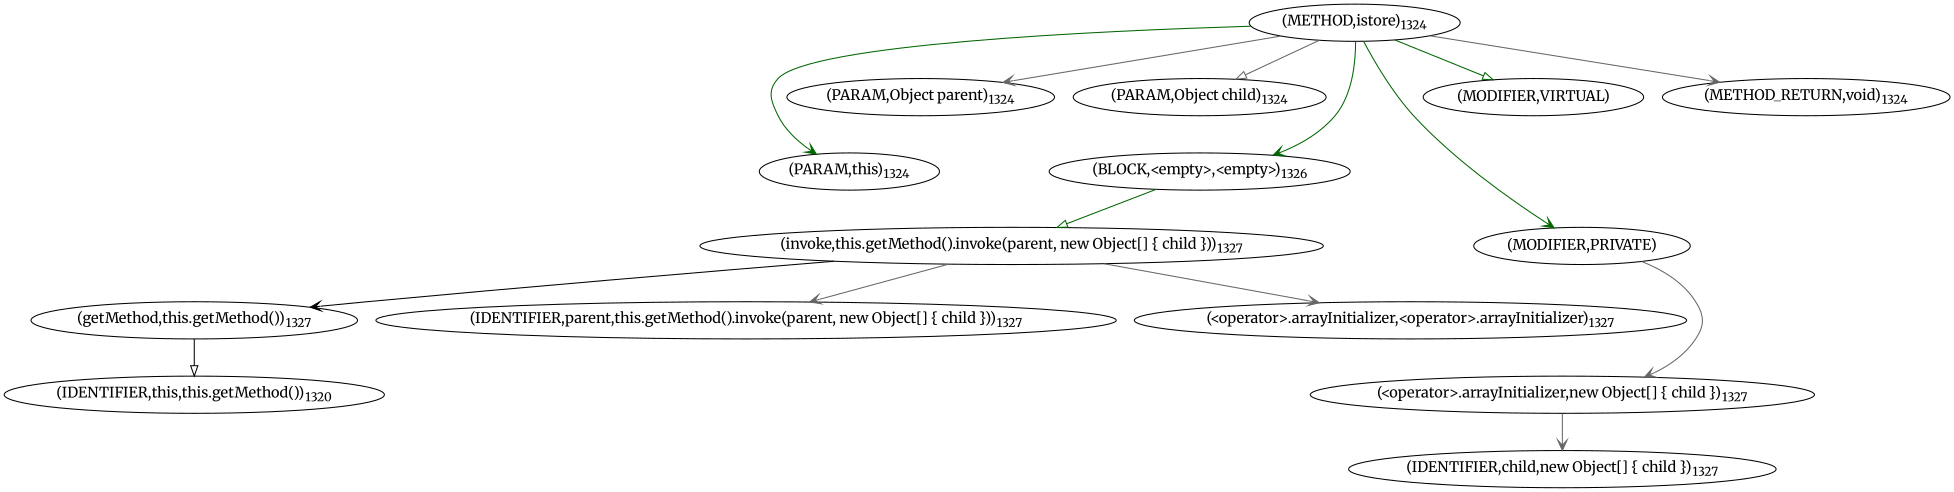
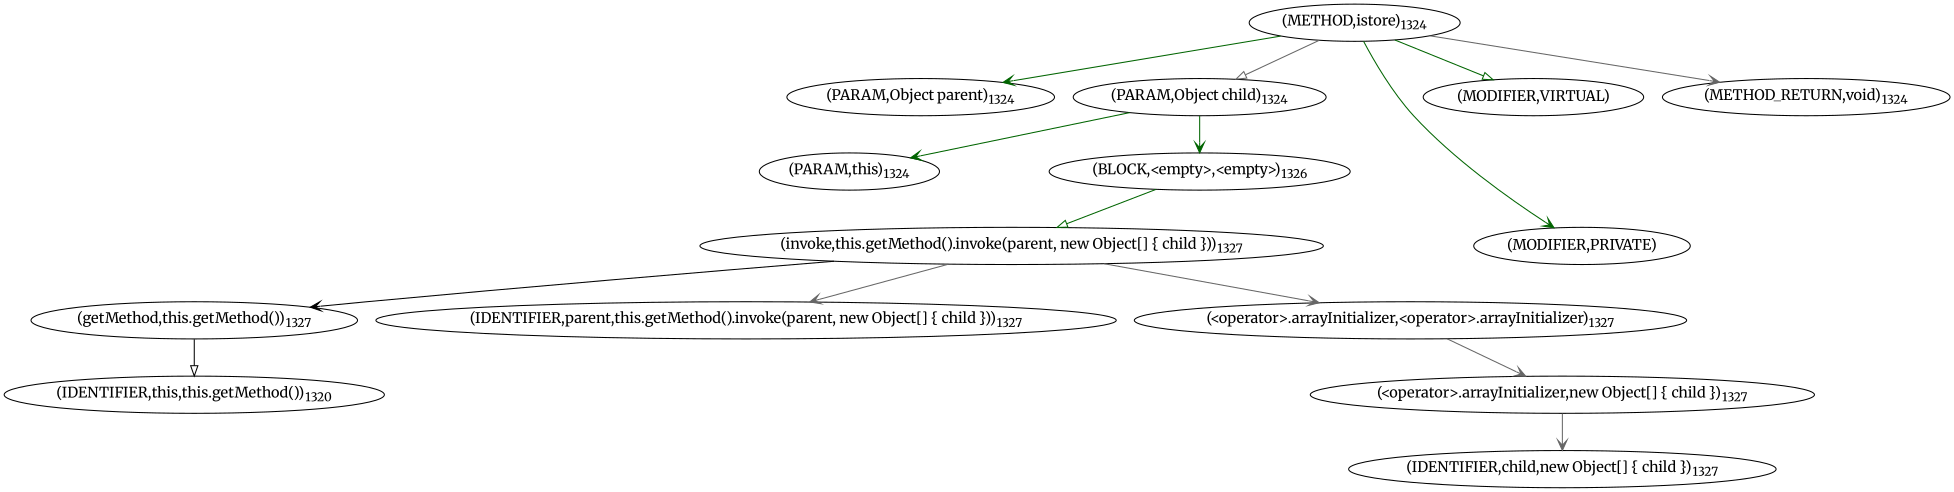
edge "(METHOD,istore)" -> "(PARAM,this)": now "(PARAM,Object child)" -> "(PARAM,this)"
edge "(METHOD,istore)" -> "(PARAM,Object parent)": color gray40 -> darkgreen
edge "(METHOD,istore)" -> "(BLOCK,<empty>,<empty>)": now "(PARAM,Object child)" -> "(BLOCK,<empty>,<empty>)"
edge "(MODIFIER,PRIVATE)" -> "(<operator>.arrayInitializer,new Object[] { child })": now "(<operator>.arrayInitializer,<operator>.arrayInitializer)" -> "(<operator>.arrayInitializer,new Object[] { child })"
